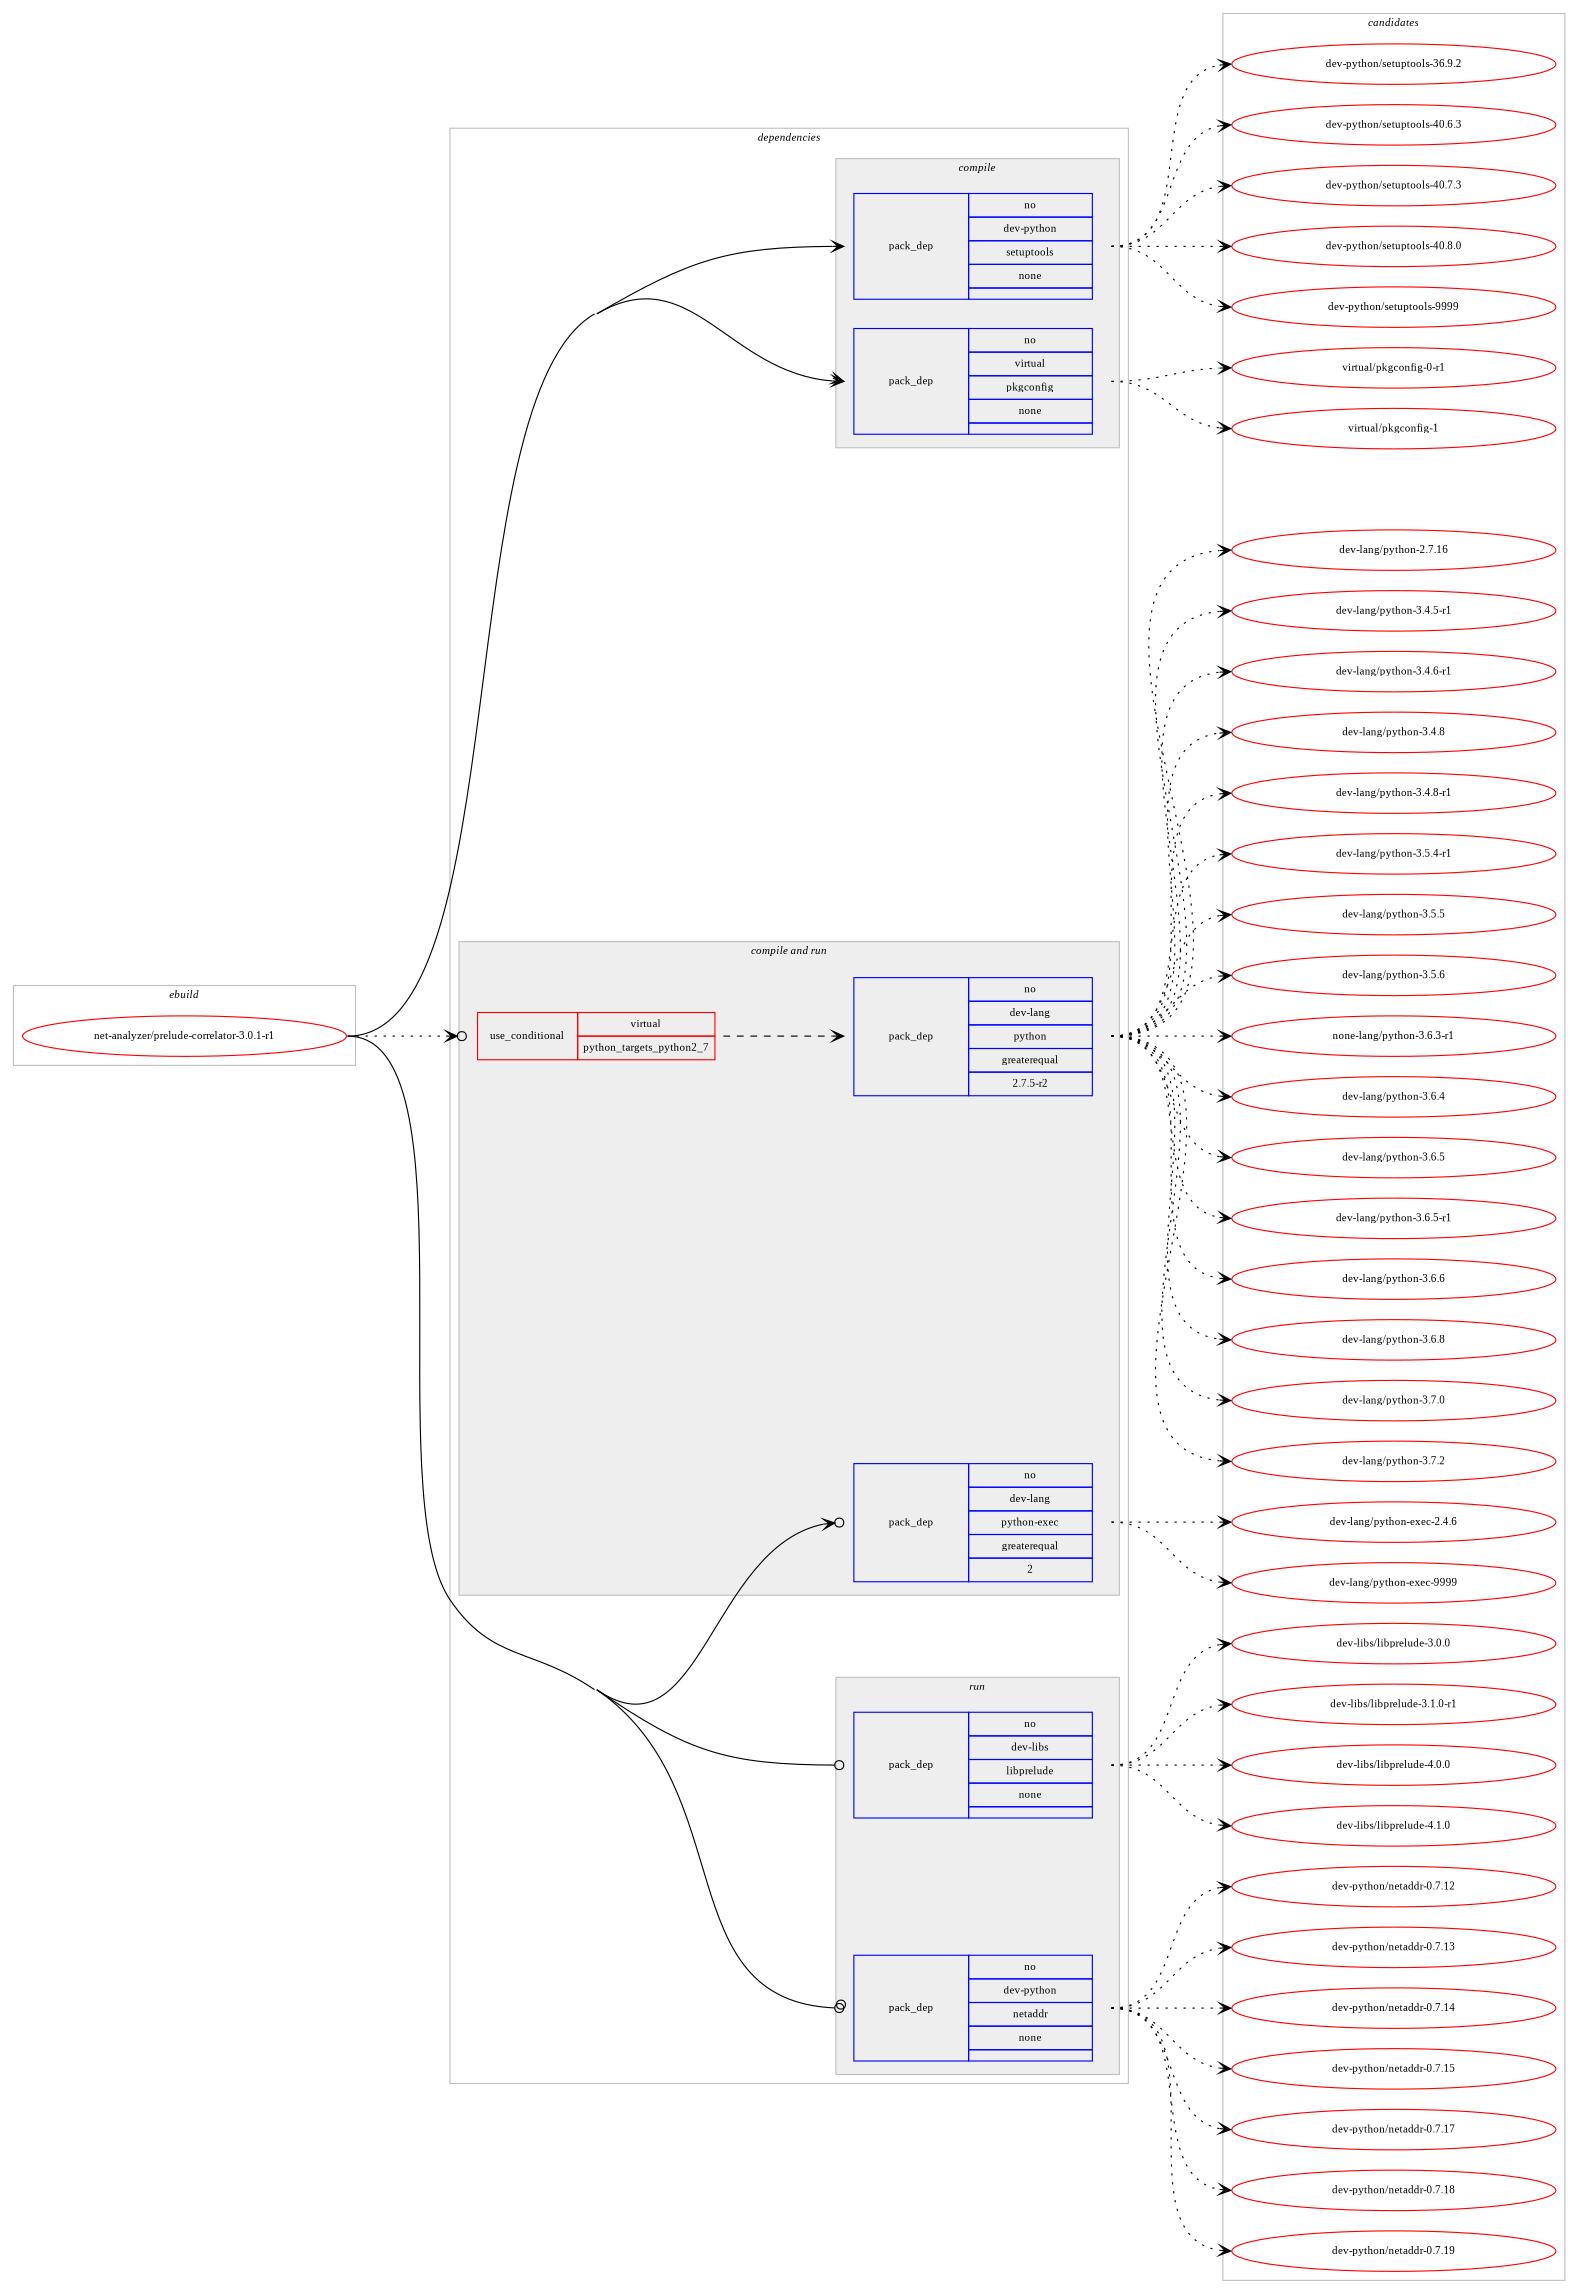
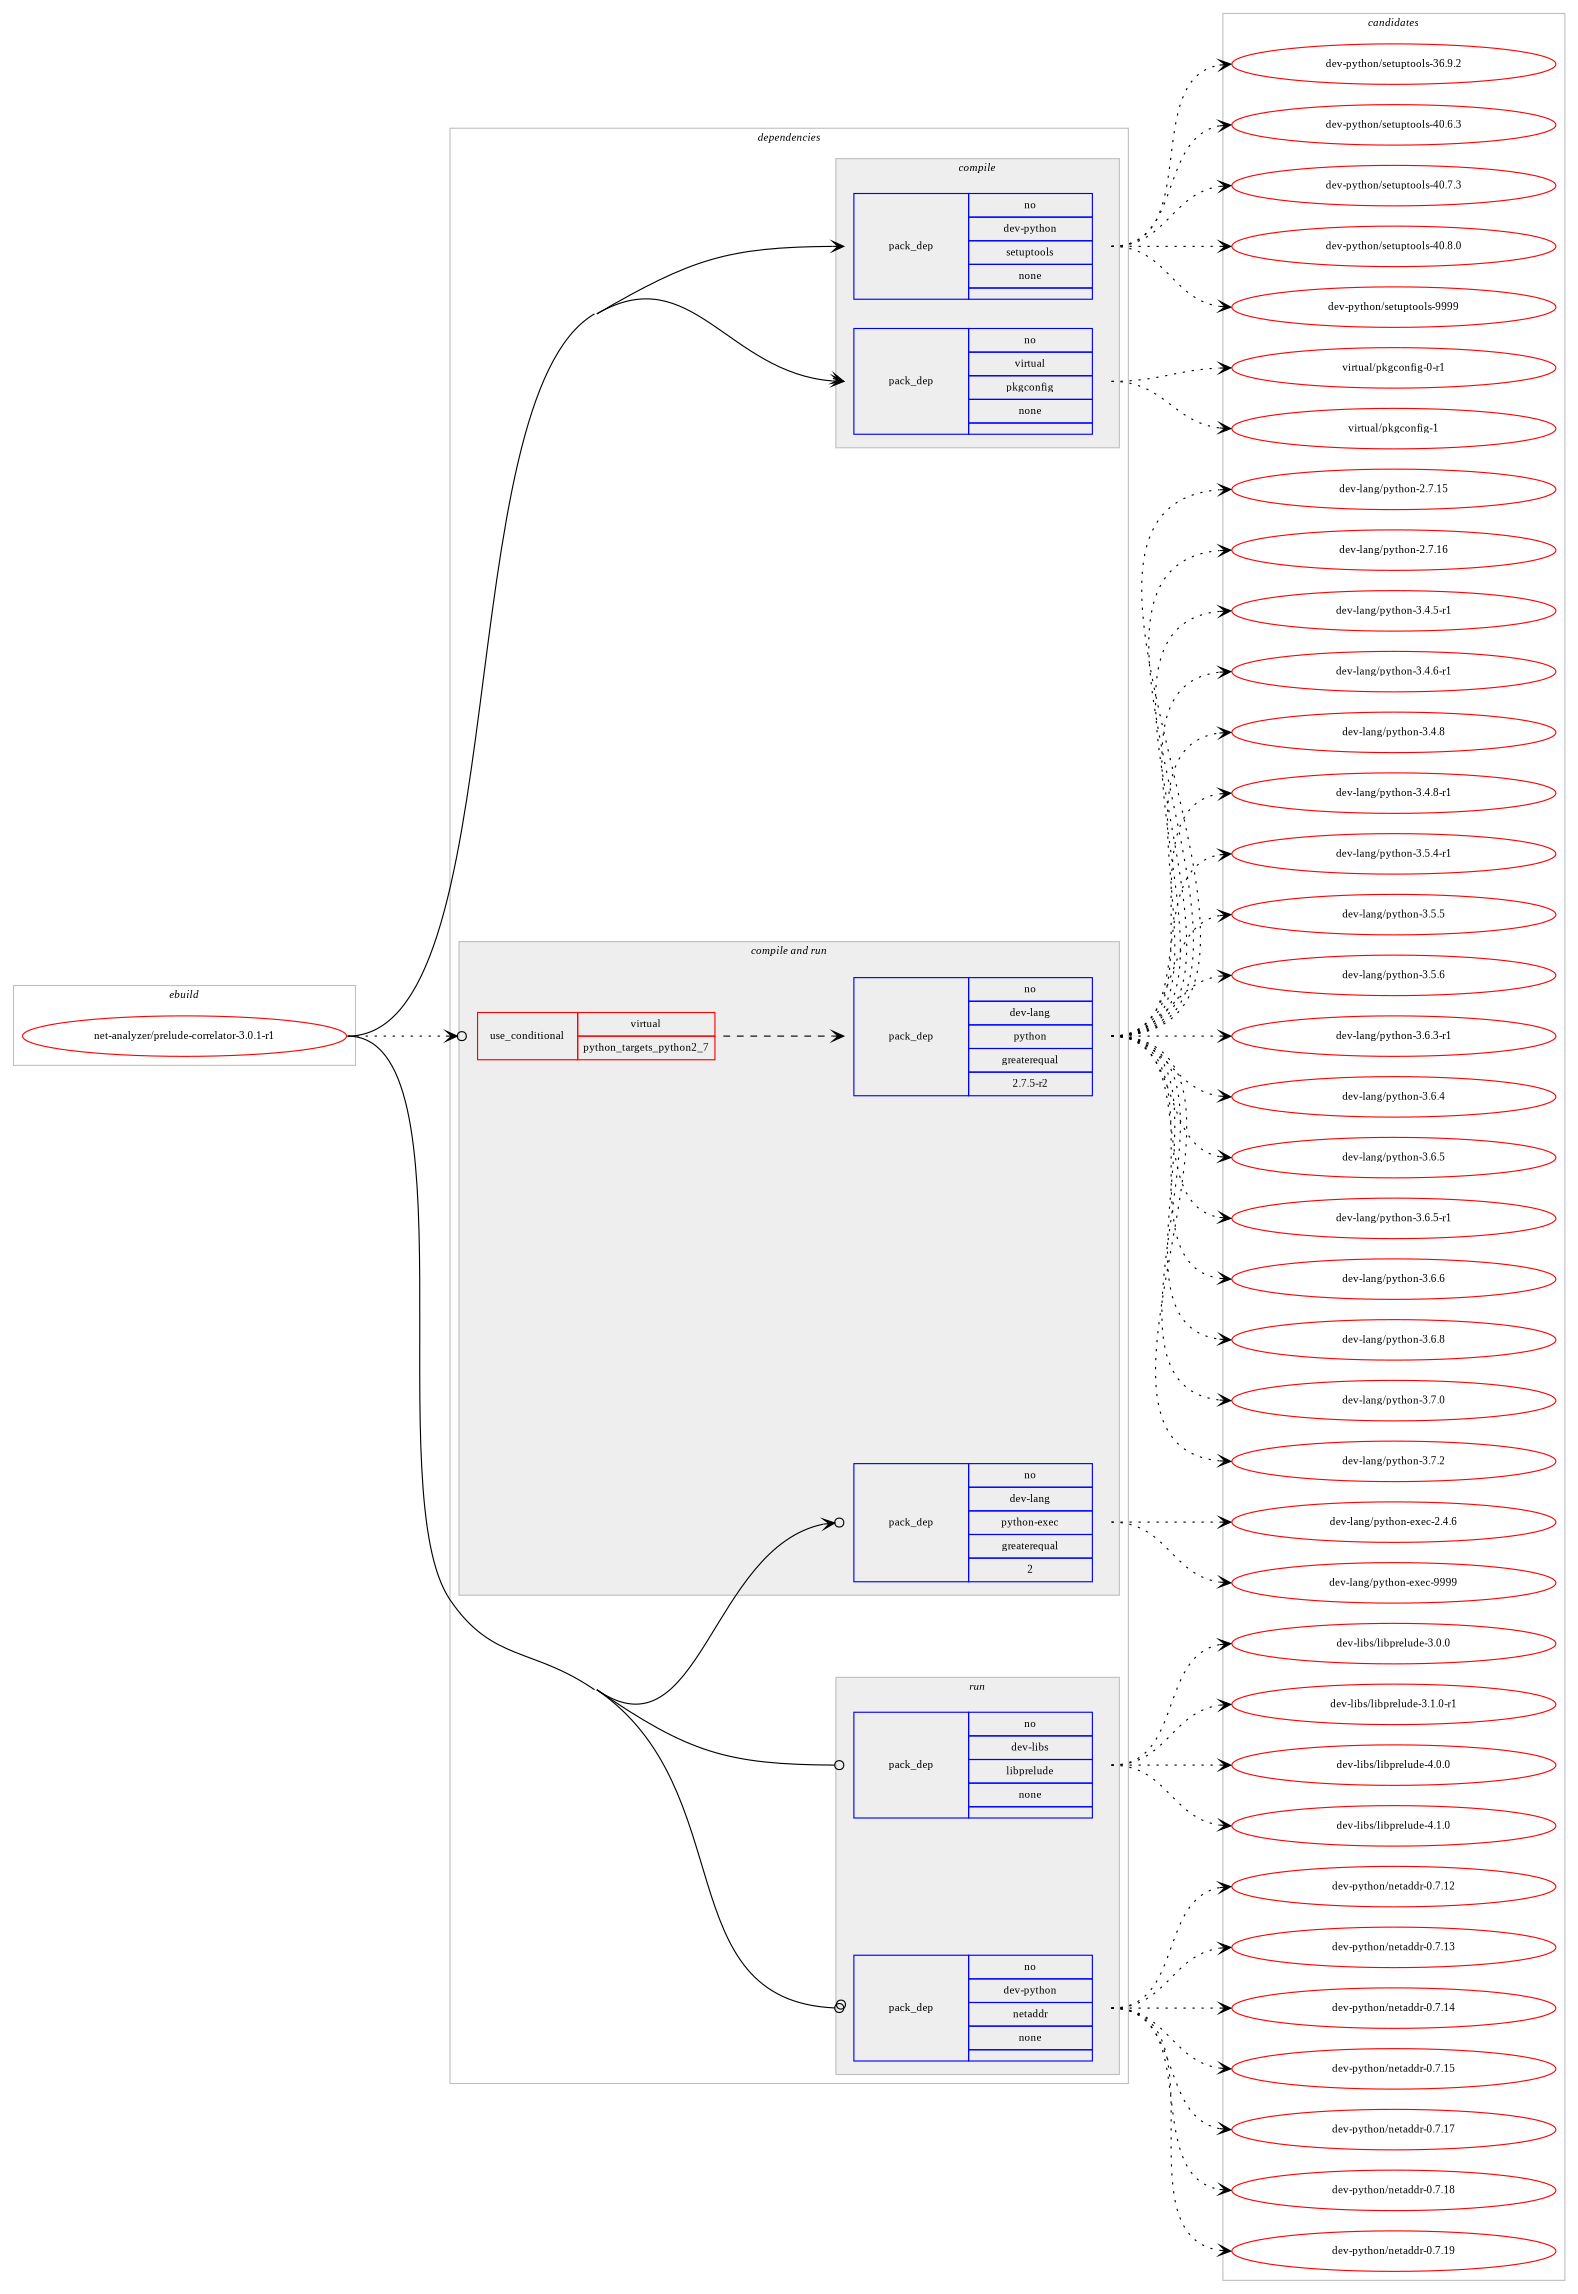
node "dev-lang/python-2.7.15": added
node "none-lang/python-3.6.3-r1": label "none-lang/python-3.6.3-r1" -> "dev-lang/python-3.6.3-r1"
